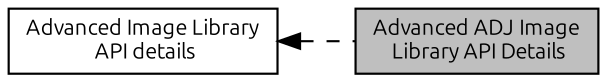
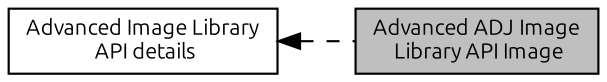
node "Advanced ADJ Image Library API Details": label "Advanced ADJ Image Library API Details" -> "Advanced ADJ Image Library API Image"
